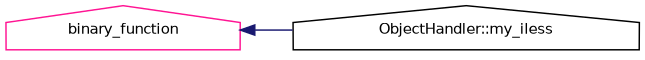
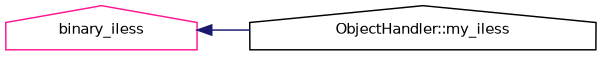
node "binary_function": label "binary_function" -> "binary_iless"
